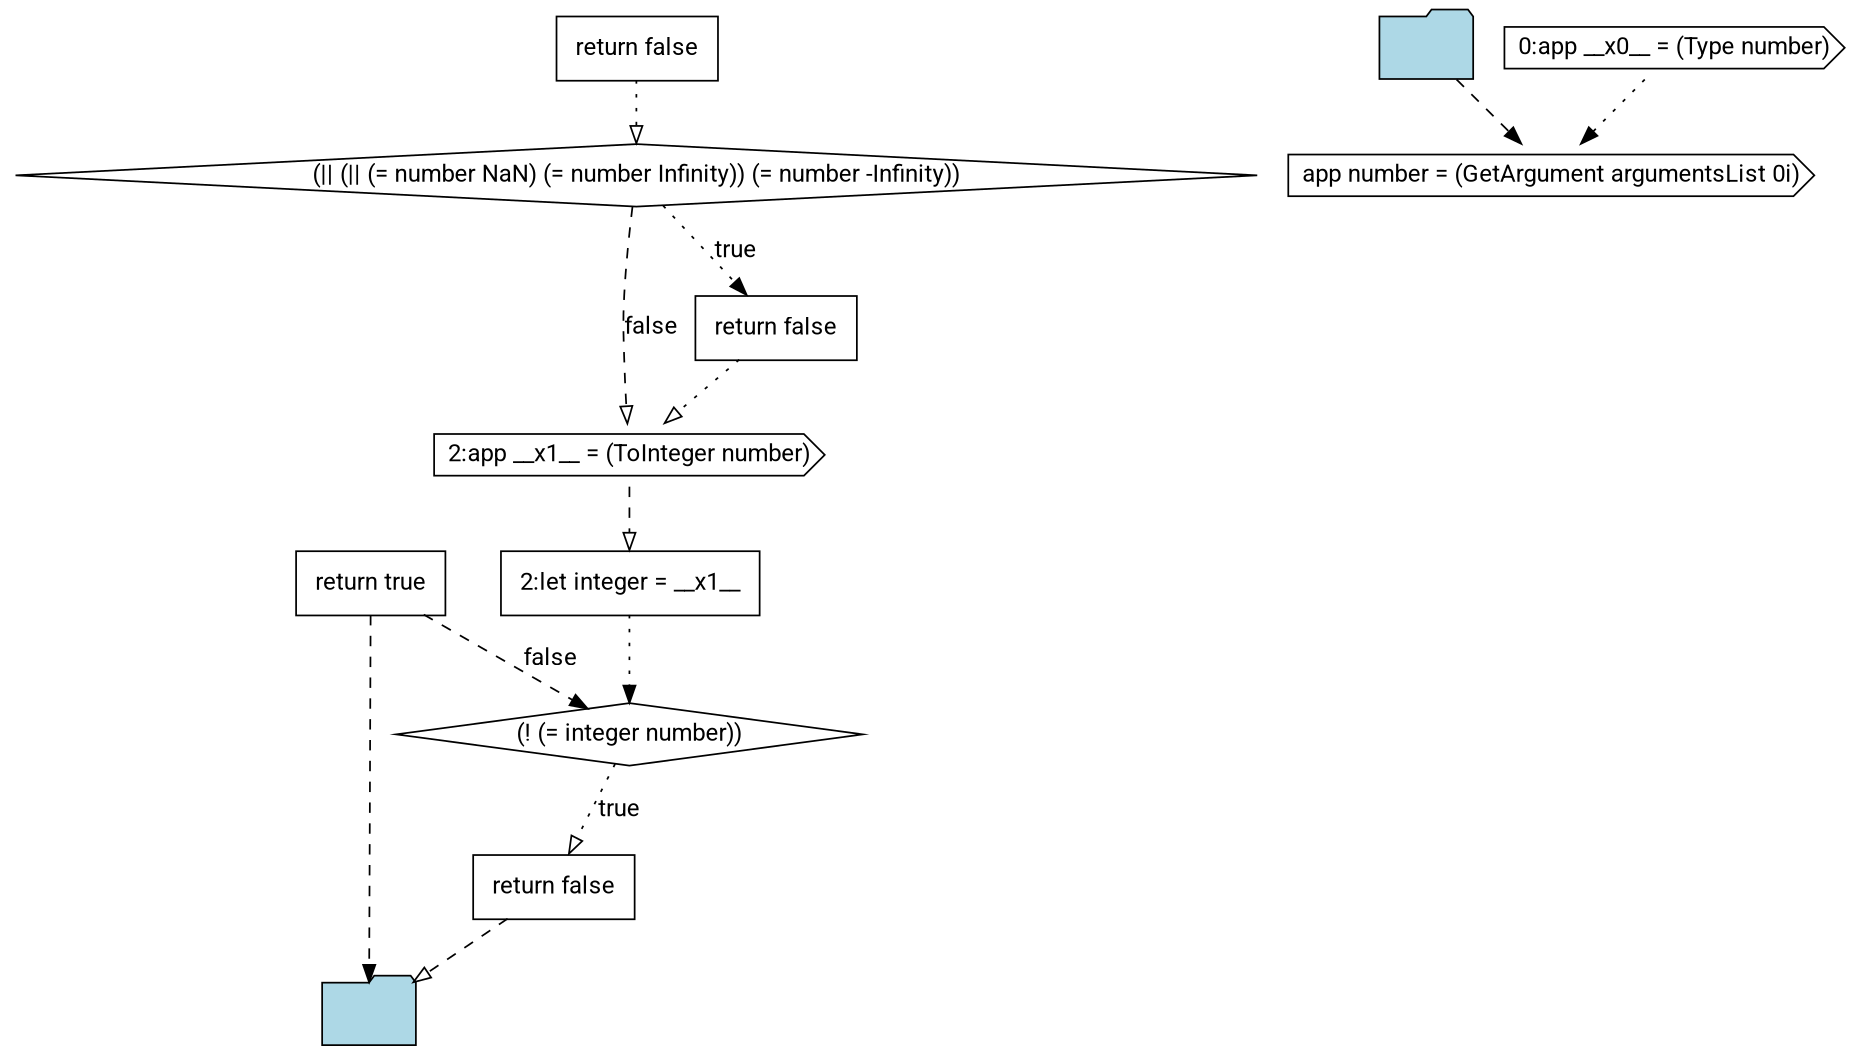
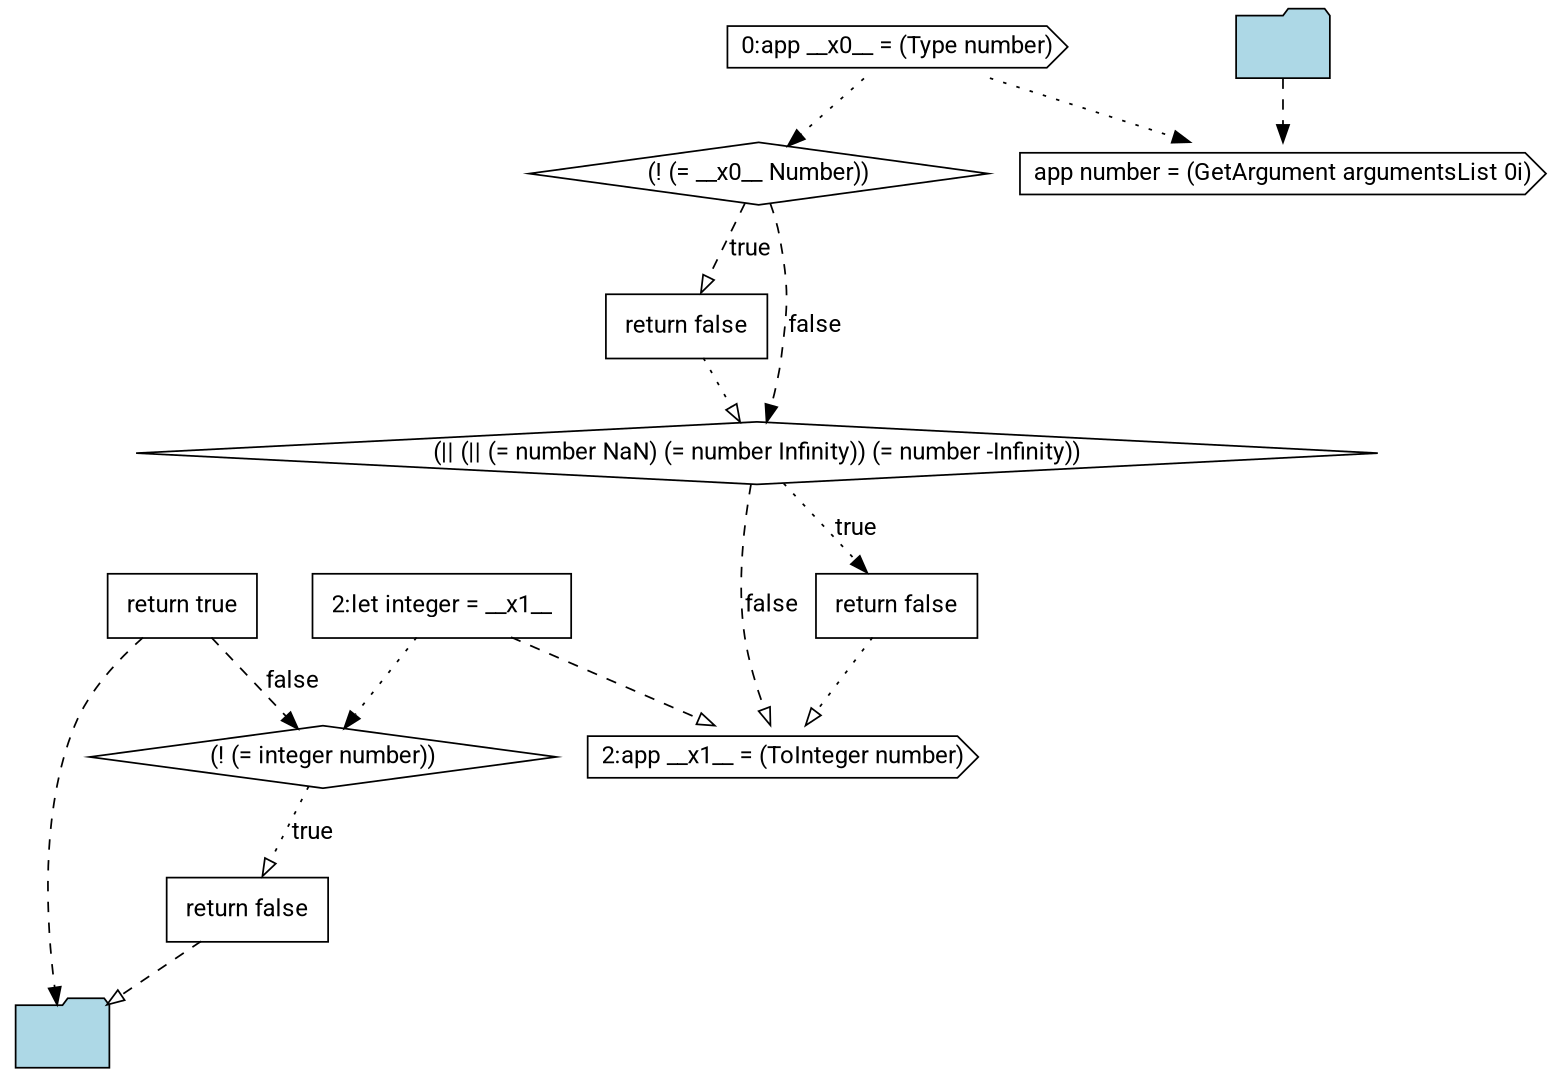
node "(! (= __x0__ Number))": added
edge "2:app __x1__ = (ToInteger number)" -> "2:let integer = __x1__": reversed
